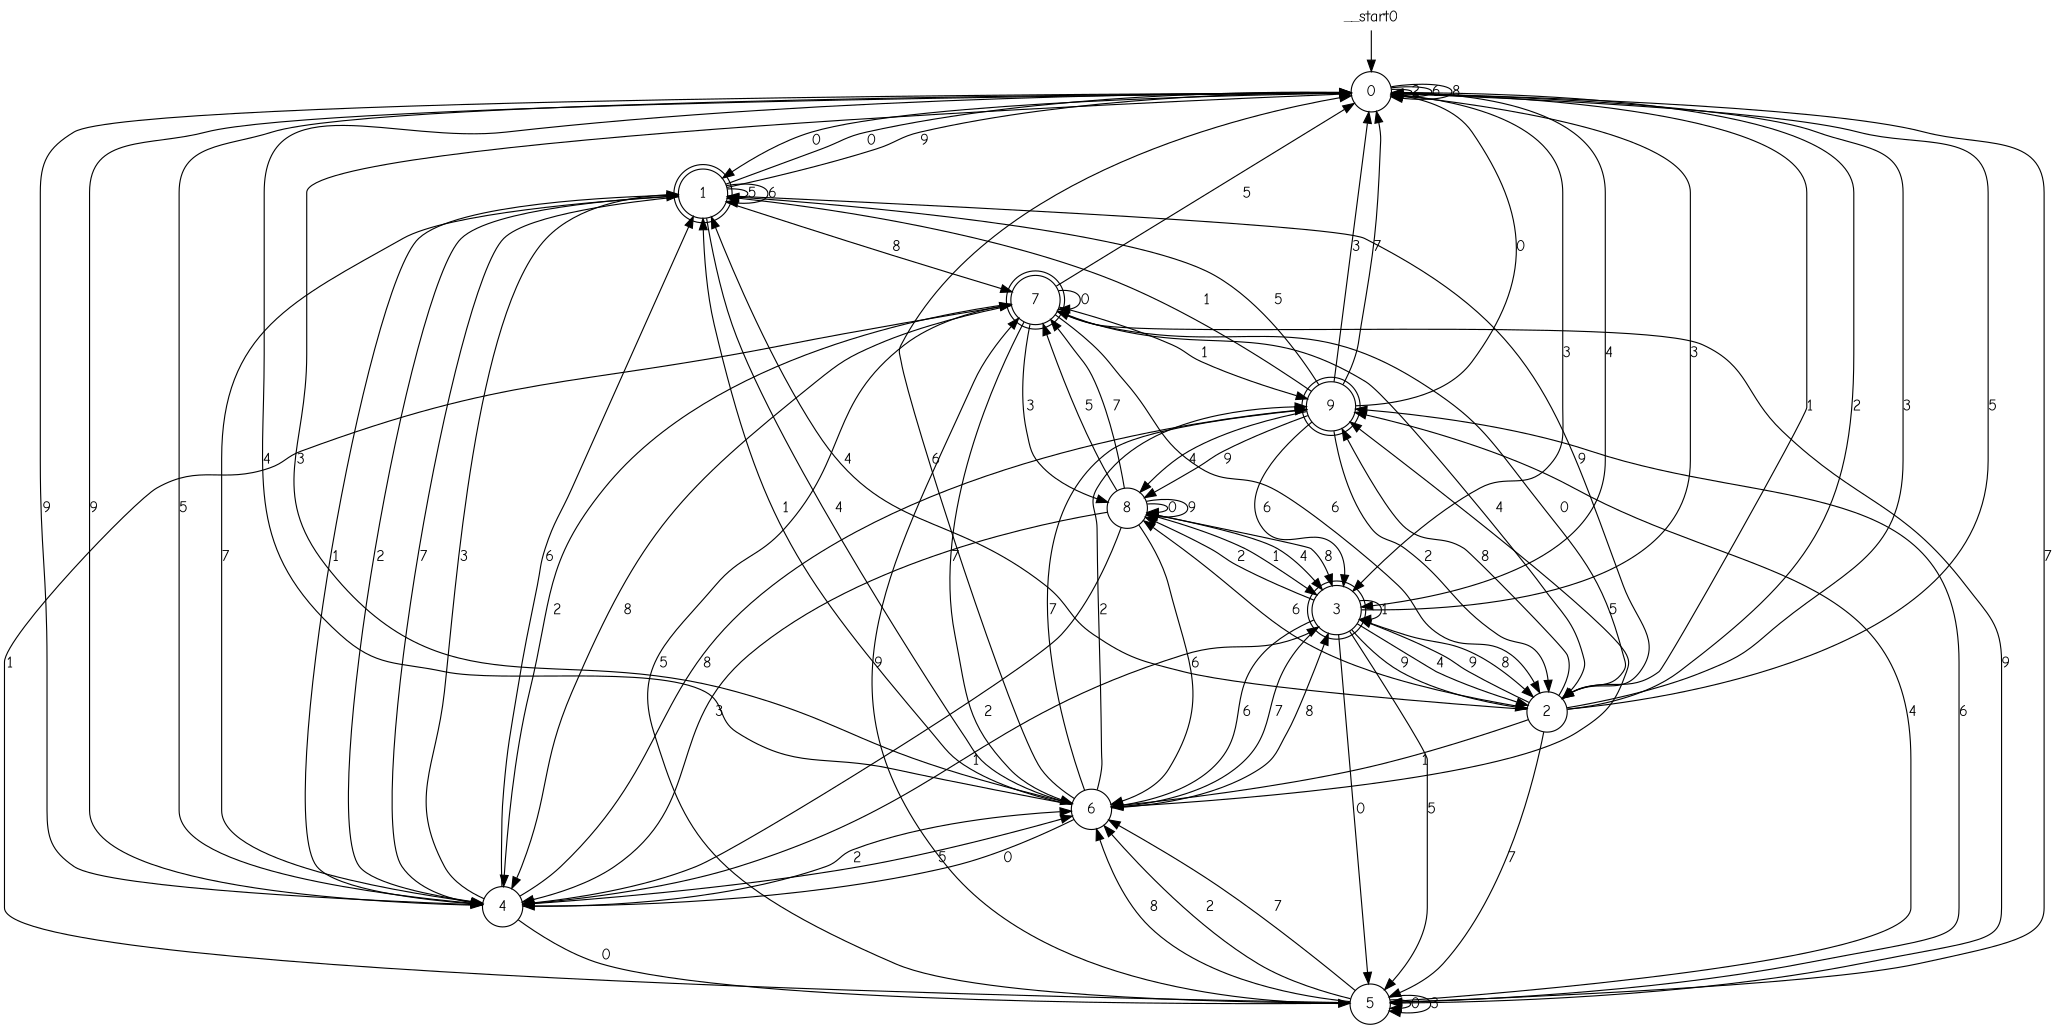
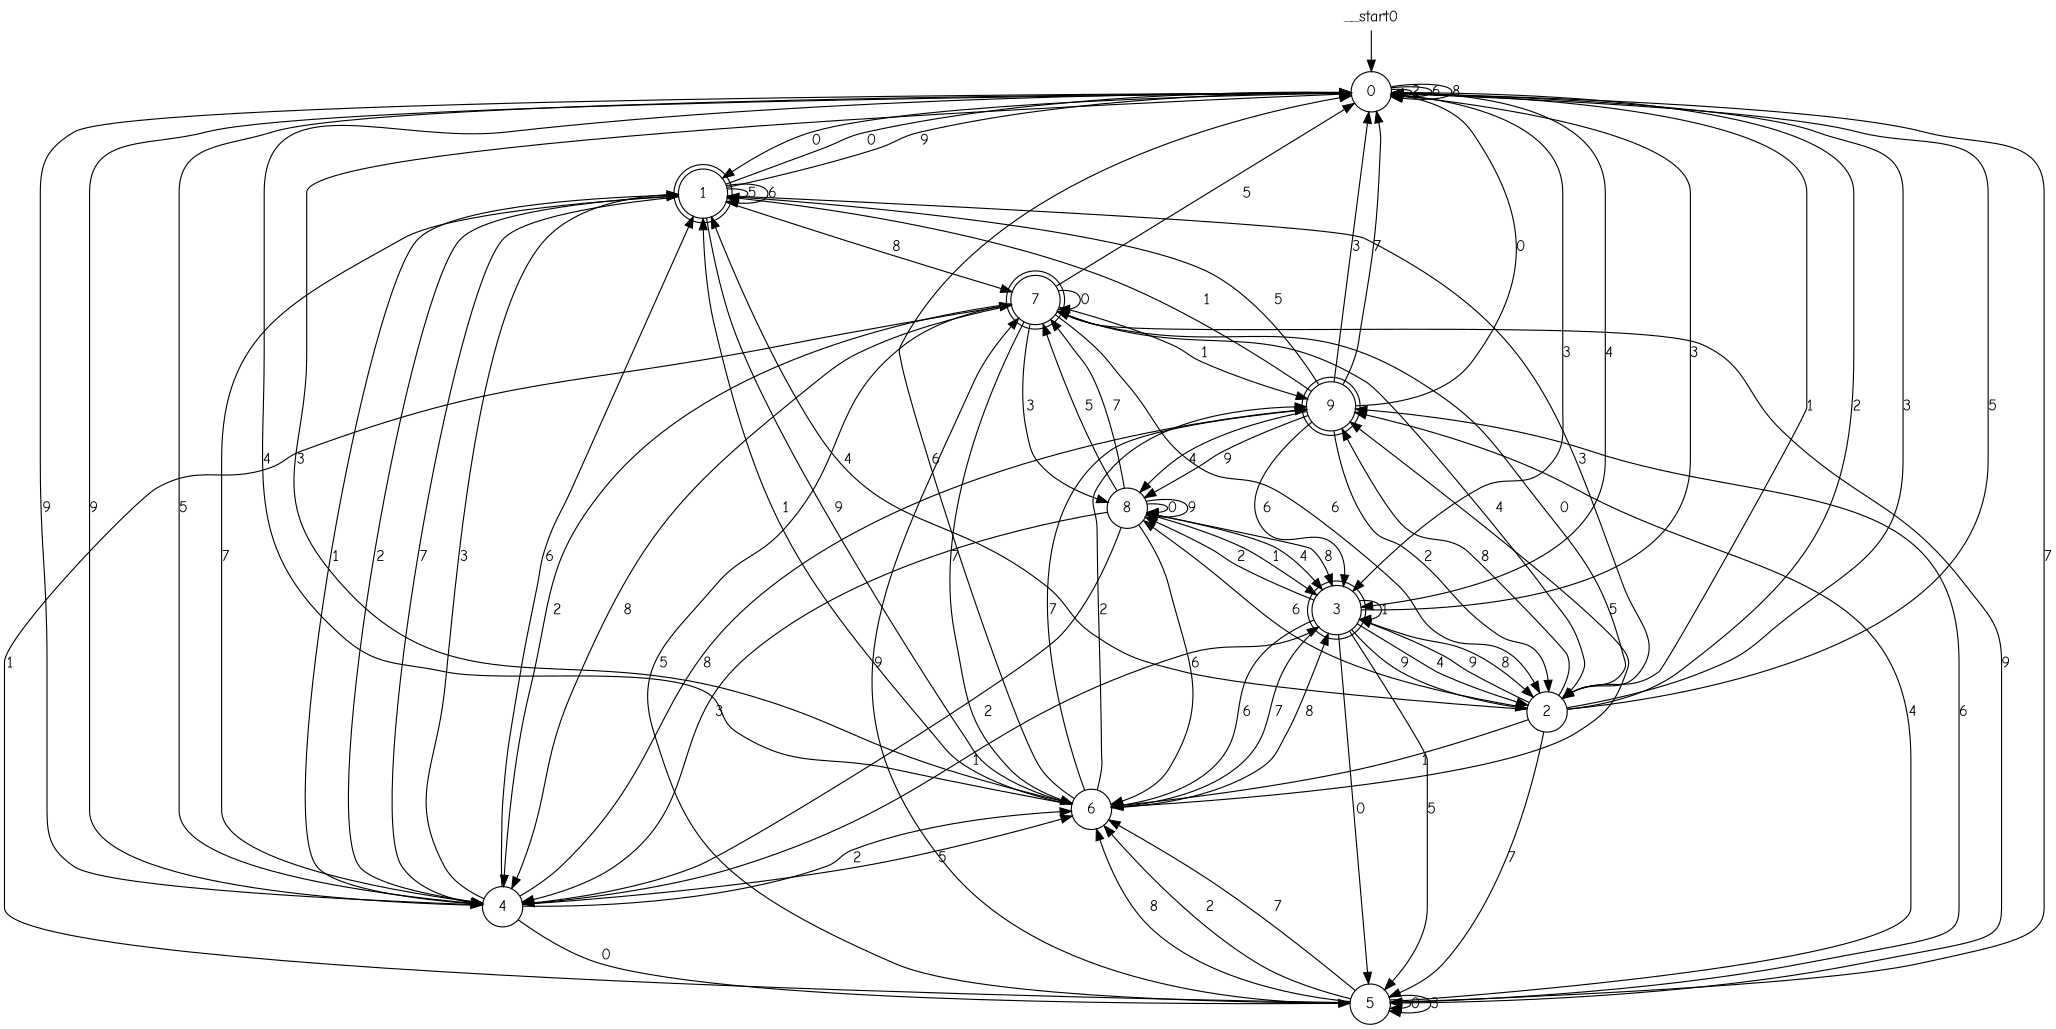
edge "1" -> "2": label "9" -> "3"
edge "1" -> "6": label "4" -> "9"
edge "6" -> "4": removed, label "0"
